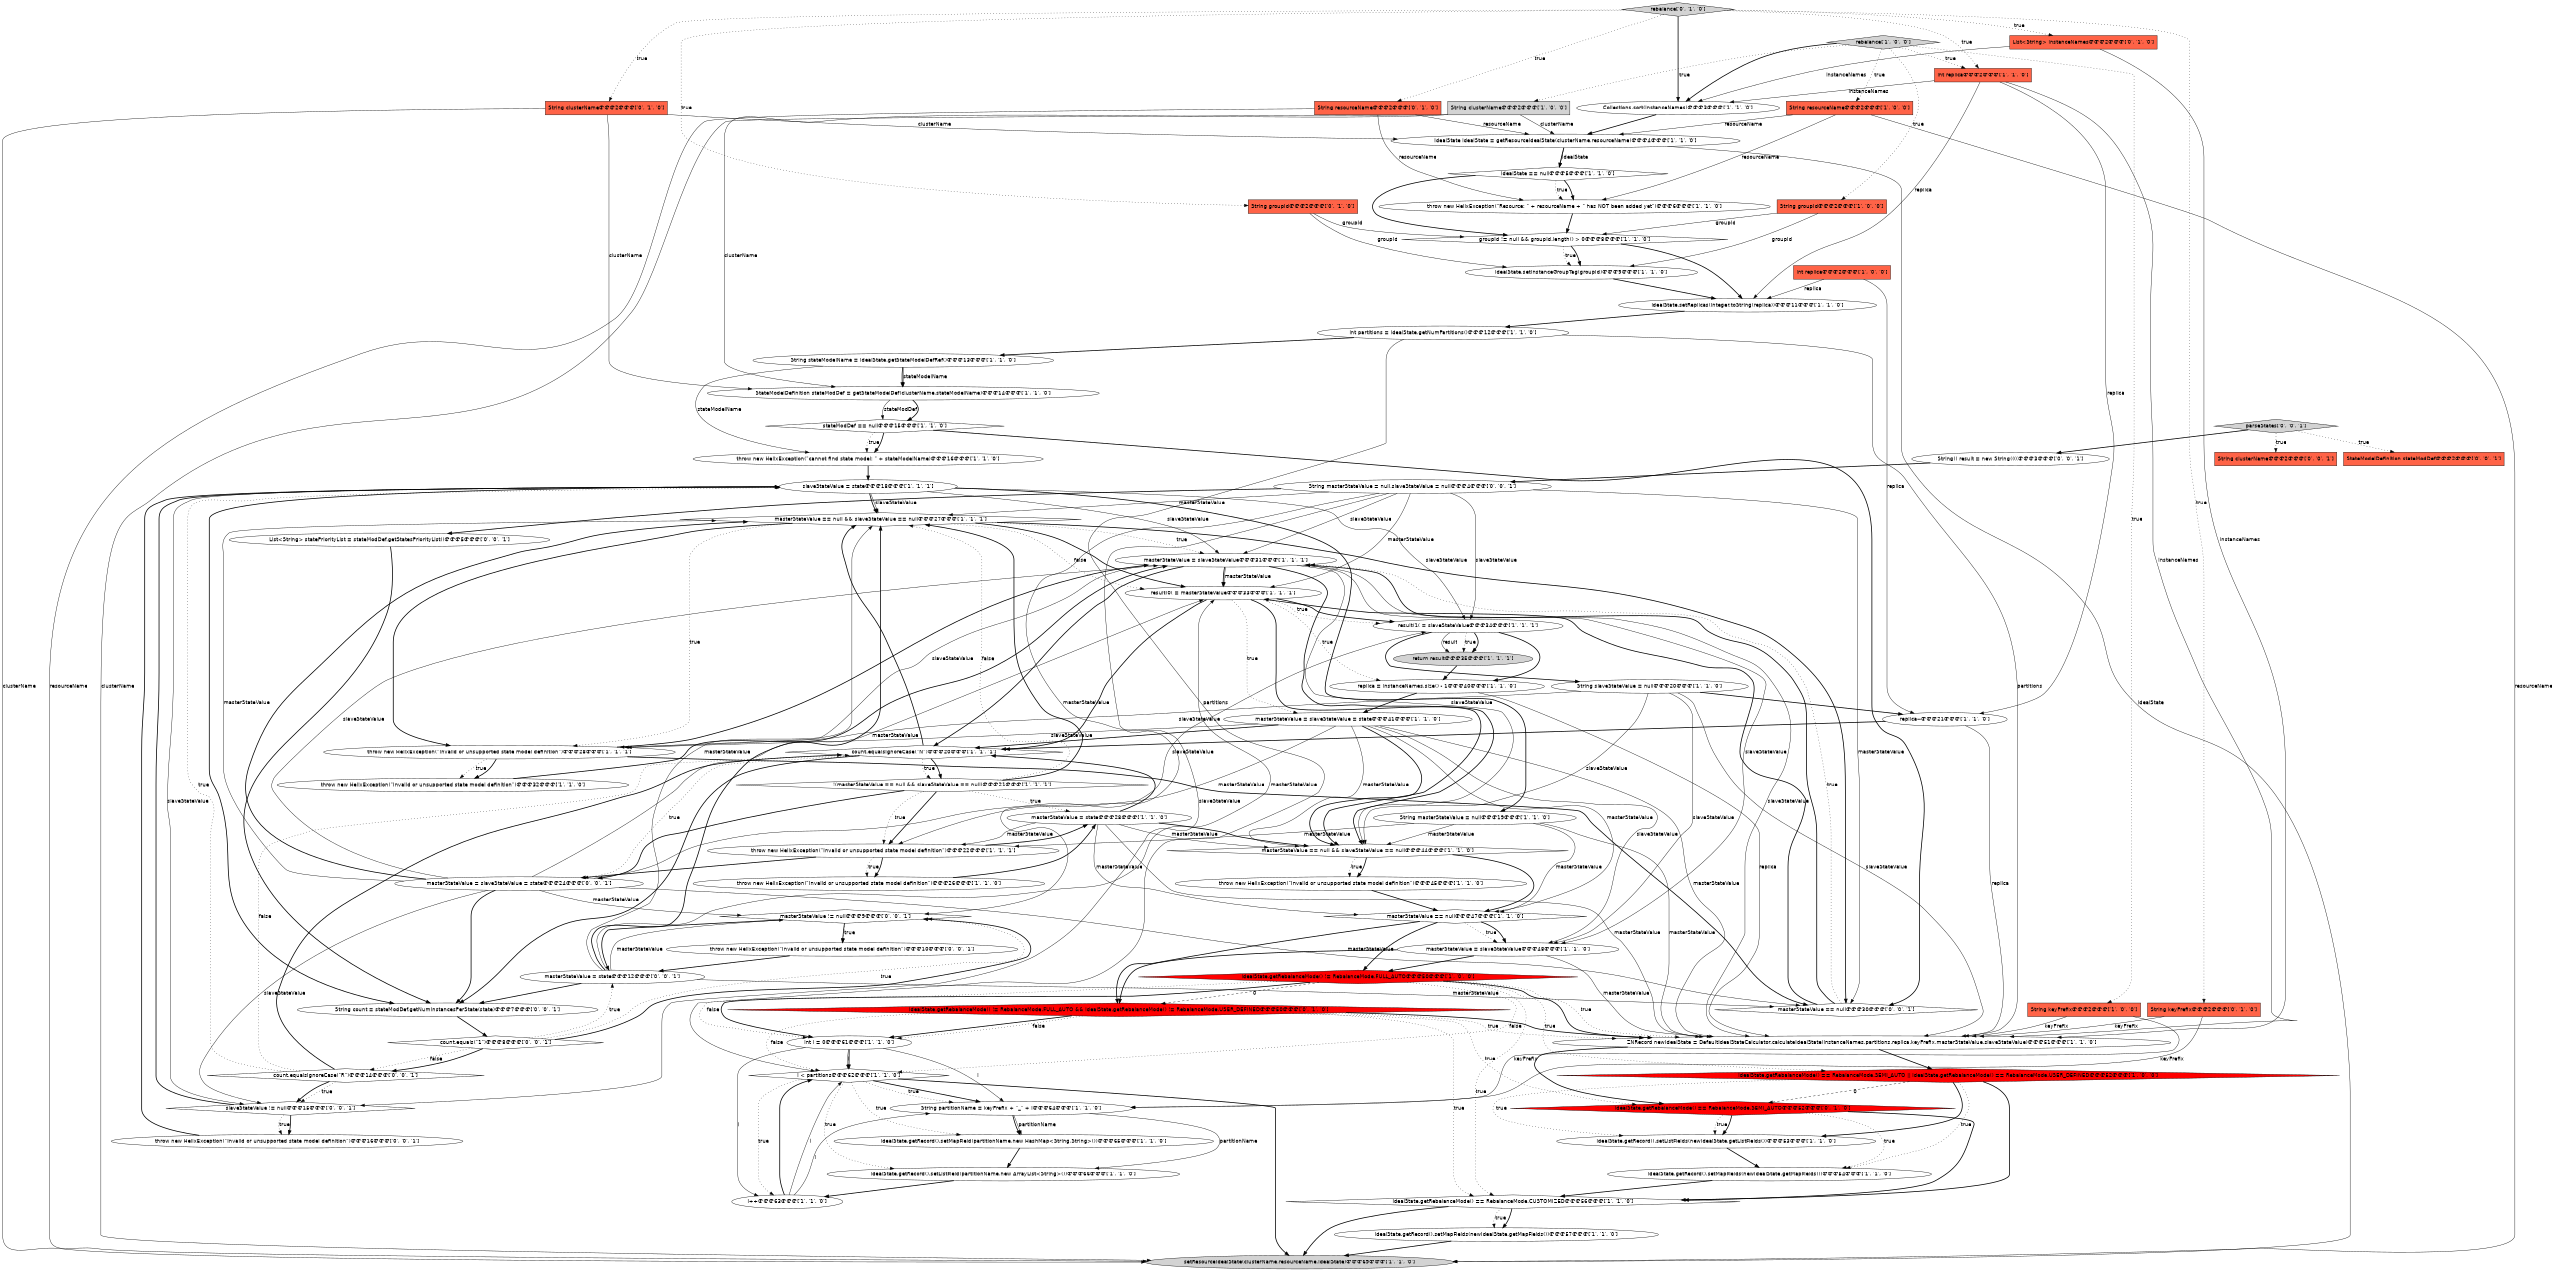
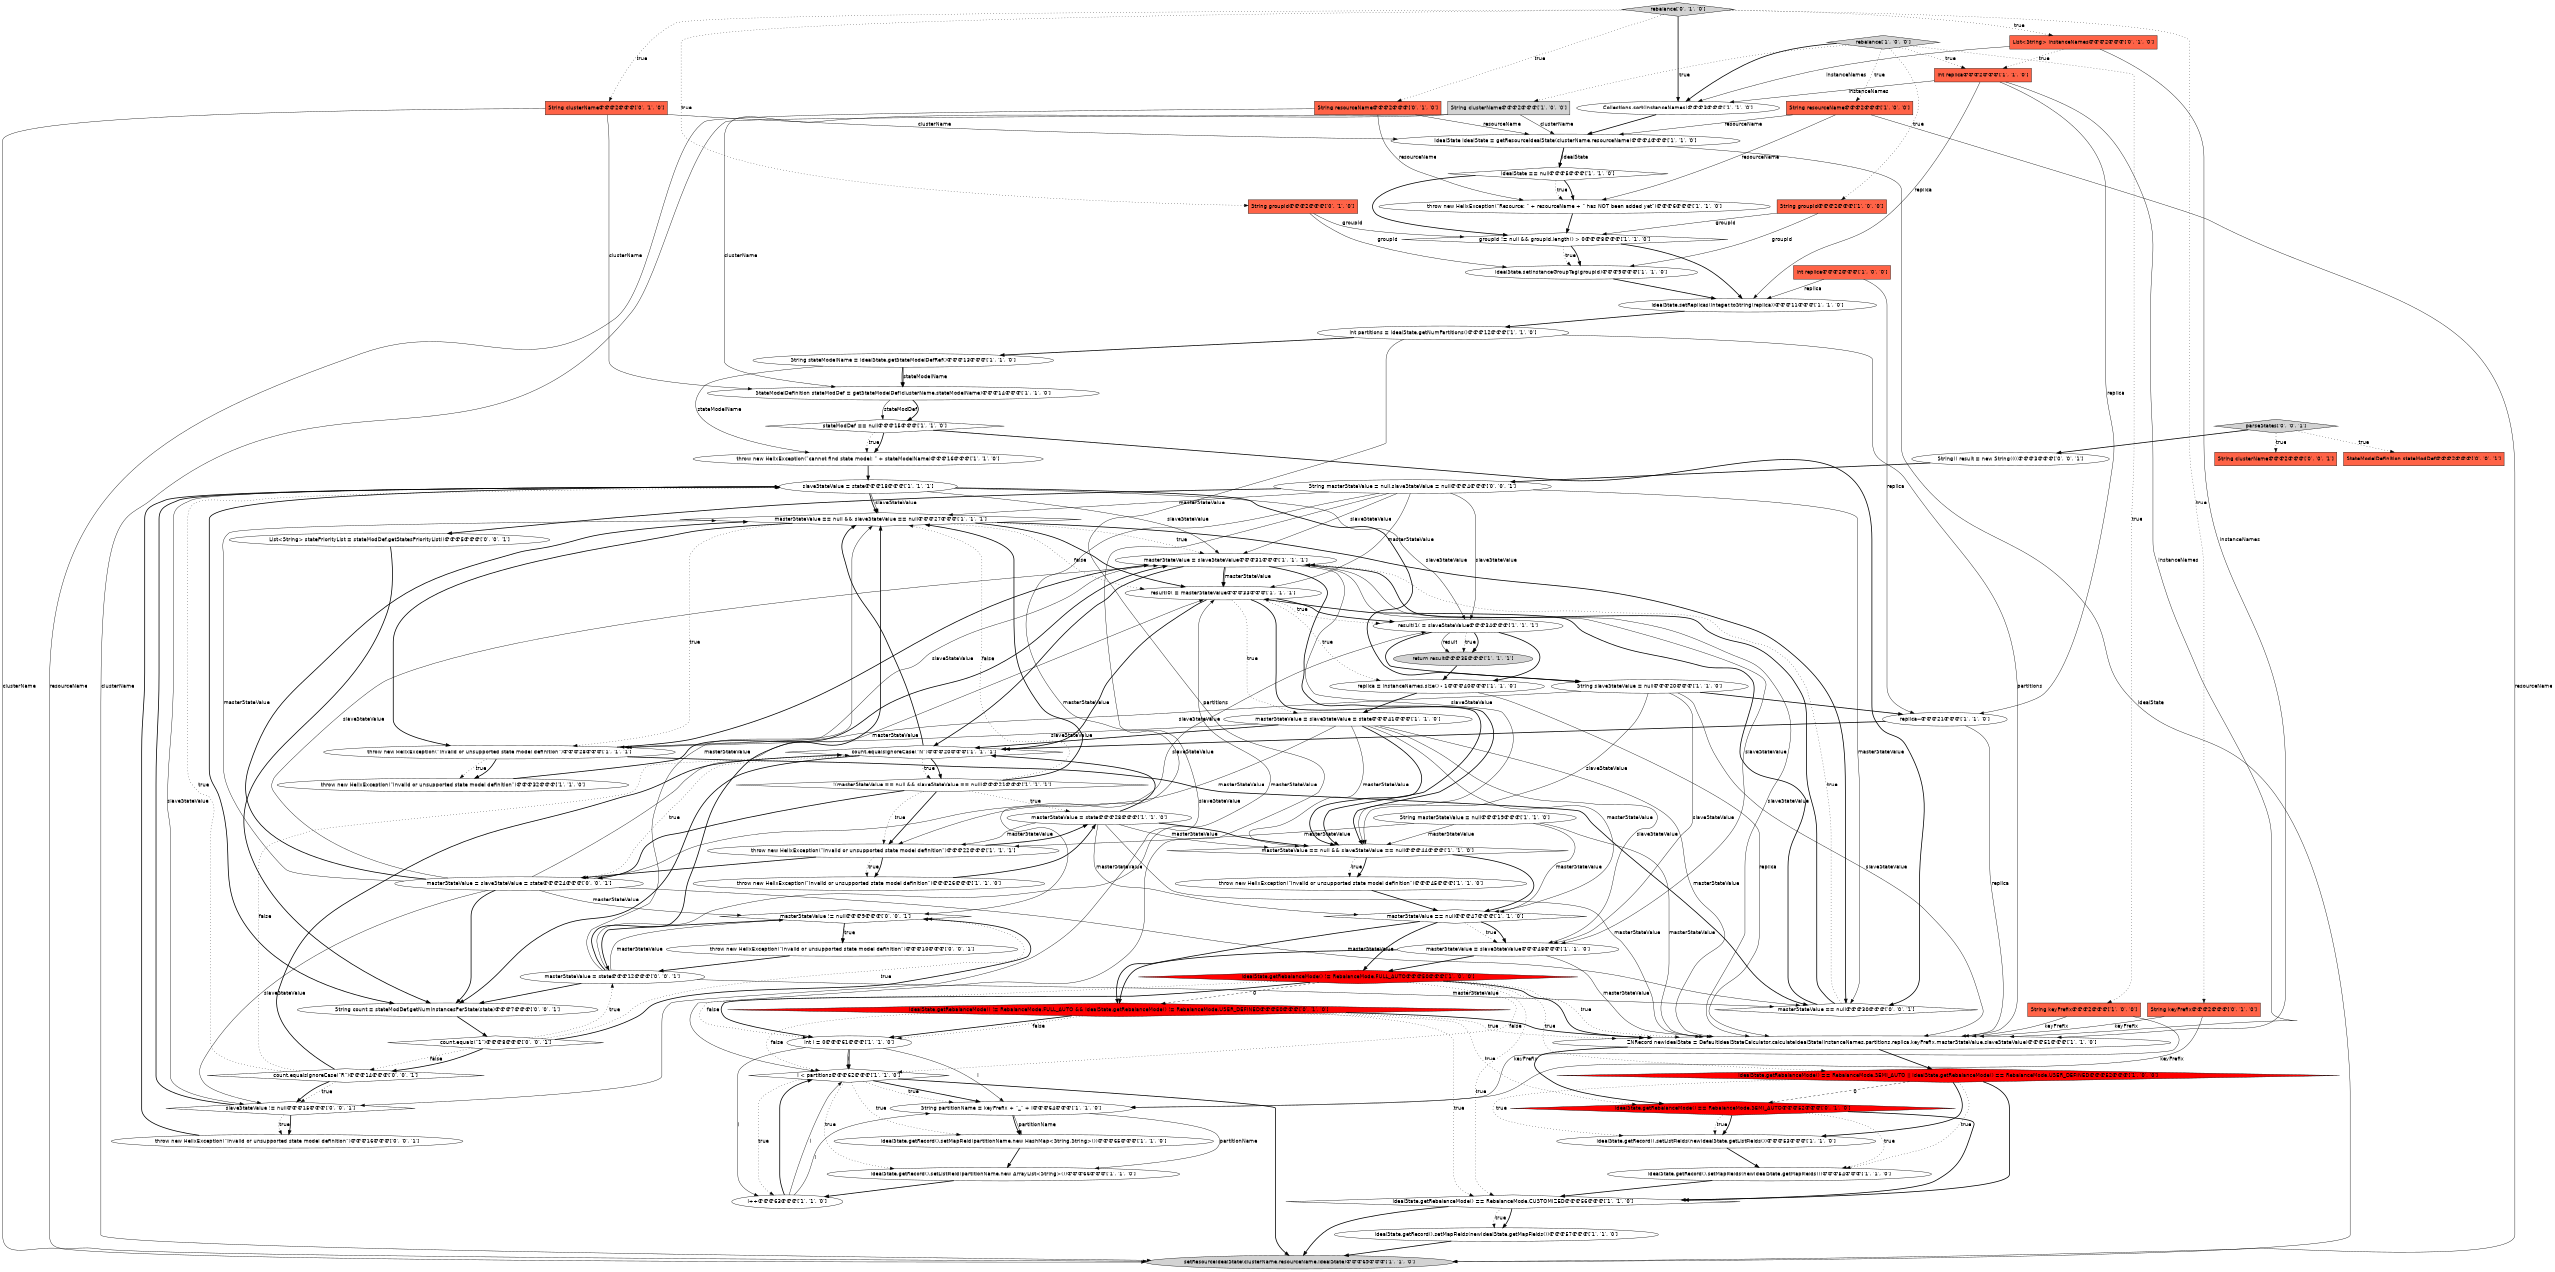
edge "rebalance['0', '1', '0']" -> "int replica@@@2@@@['1', '1', '0']": now "List<String> instanceNames@@@2@@@['0', '1', '0']" -> "int replica@@@2@@@['1', '1', '0']"
edge "slaveStateValue = state@@@18@@@['1', '1', '1']" -> "String masterStateValue = null@@@19@@@['1', '1', '0']": now "slaveStateValue = state@@@18@@@['1', '1', '1']" -> "String slaveStateValue = null@@@20@@@['1', '1', '0']"
